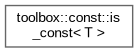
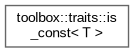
node "toolbox::const::is _const< T >": label "toolbox::const::is _const< T >" -> "toolbox::traits::is _const< T >"
